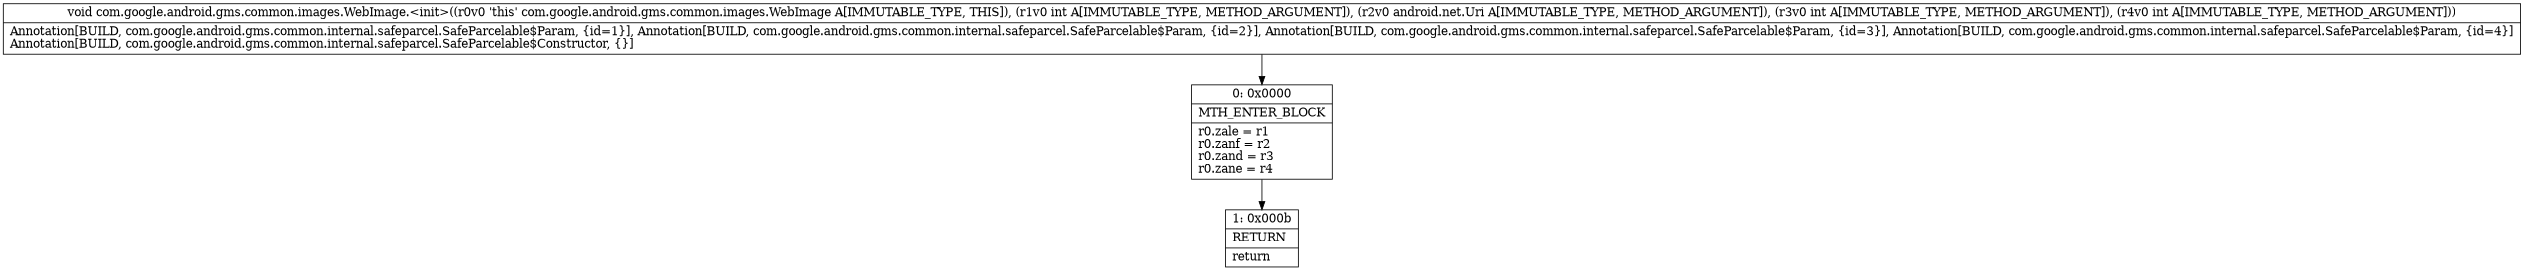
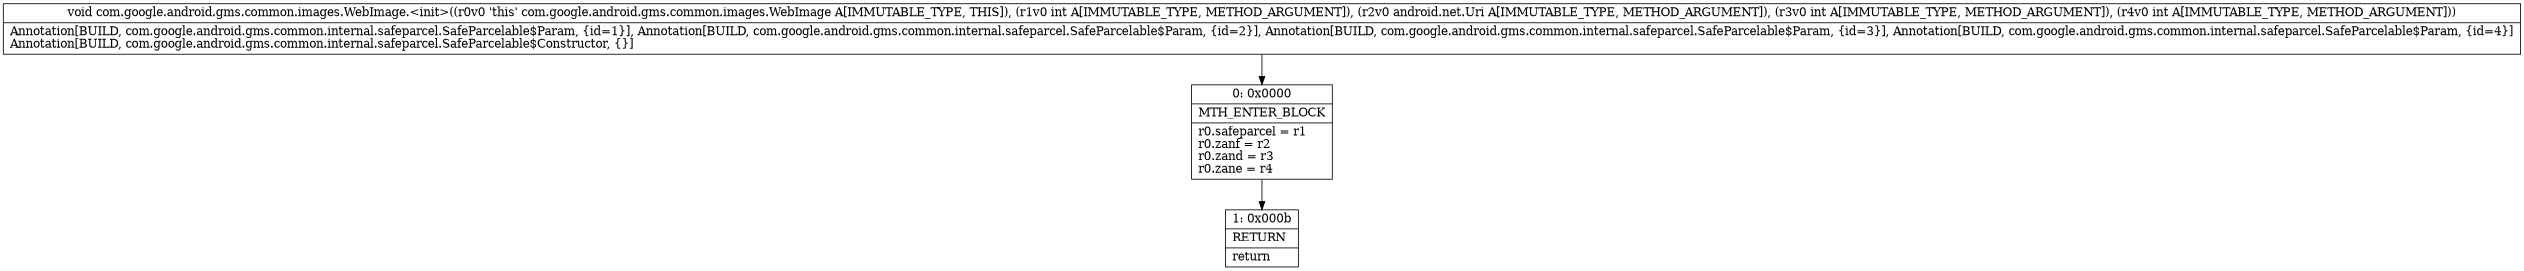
node "0: 0x0000": text "r0.zale = r1" -> "r0.safeparcel = r1"
